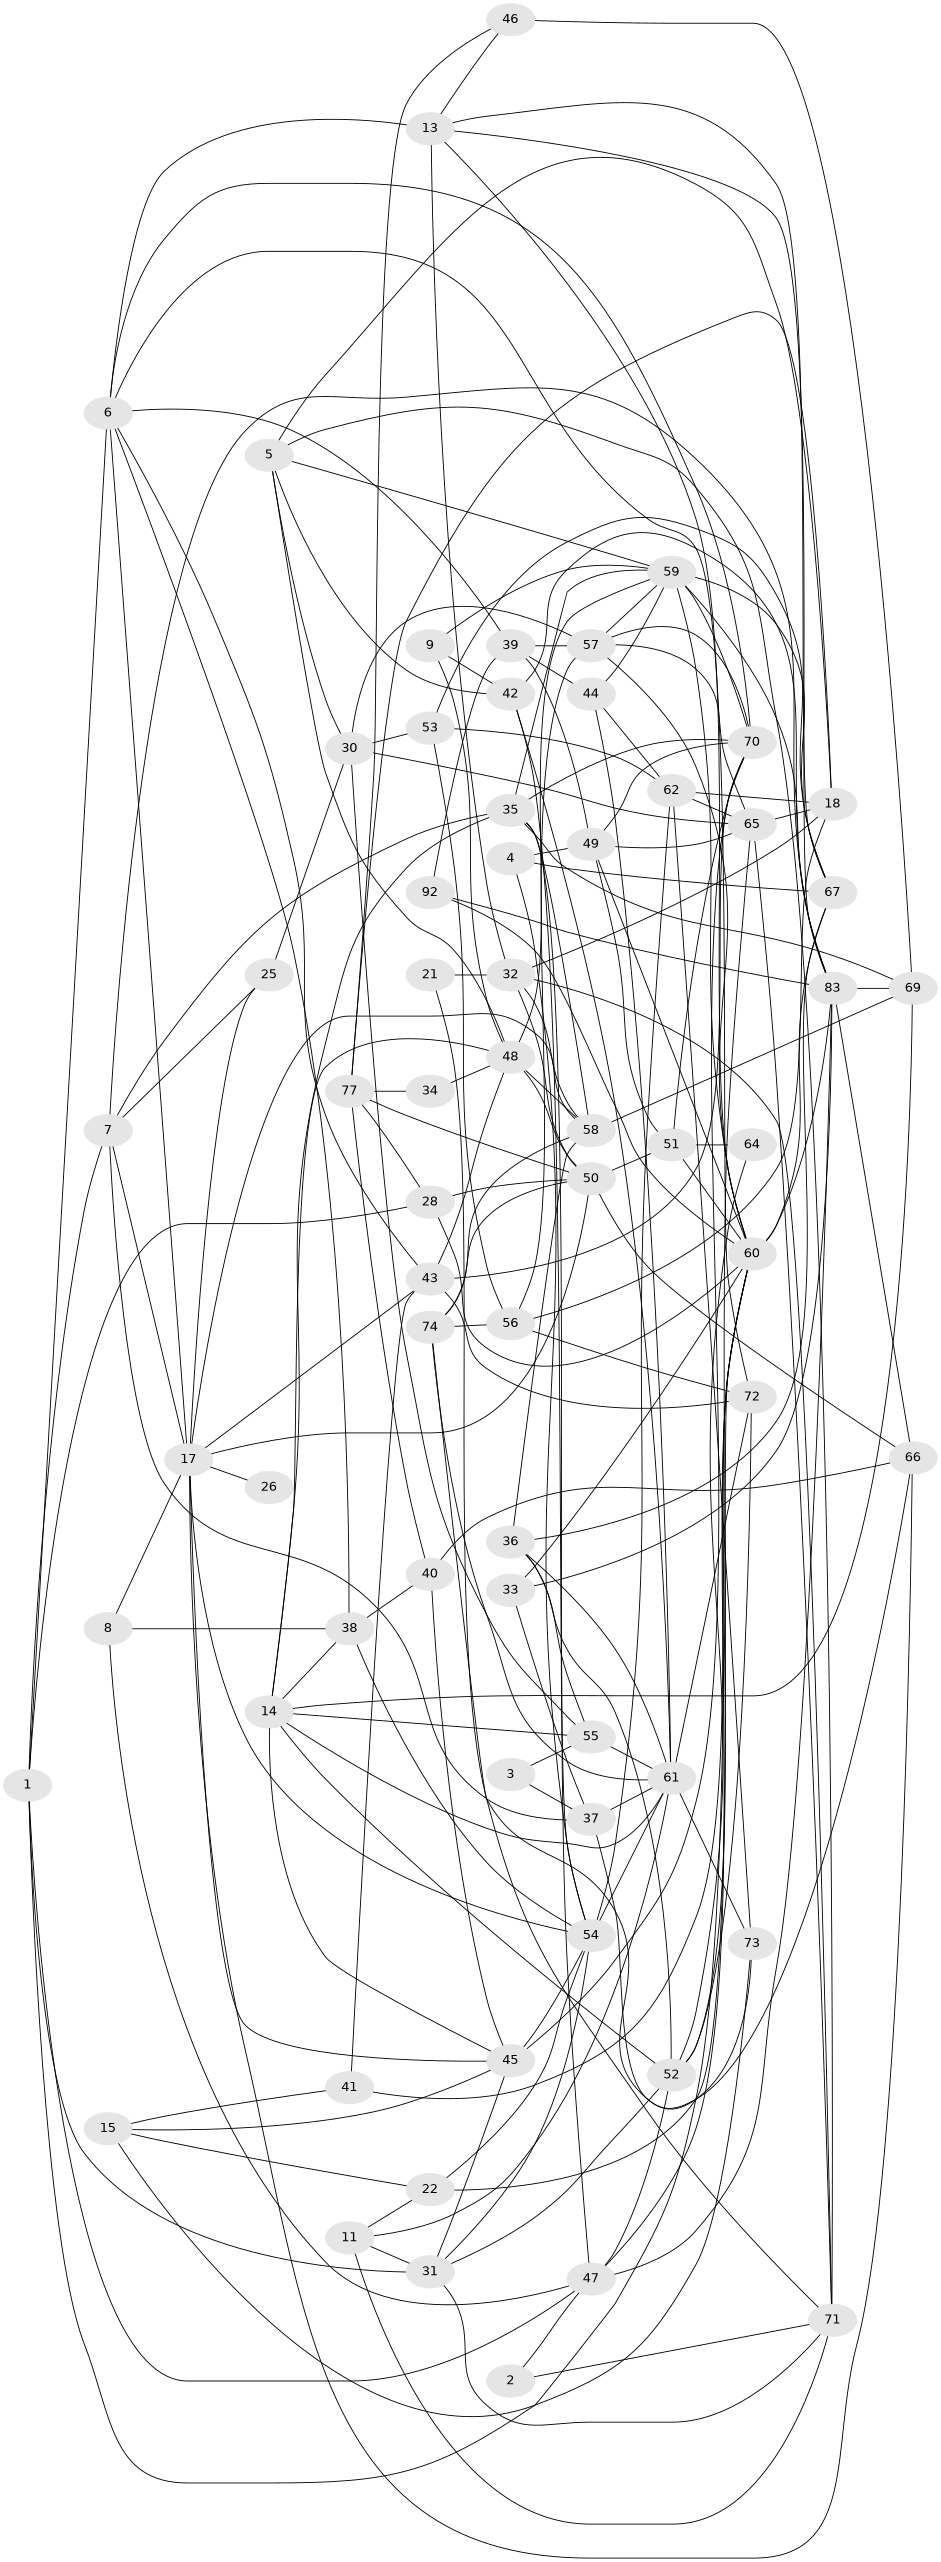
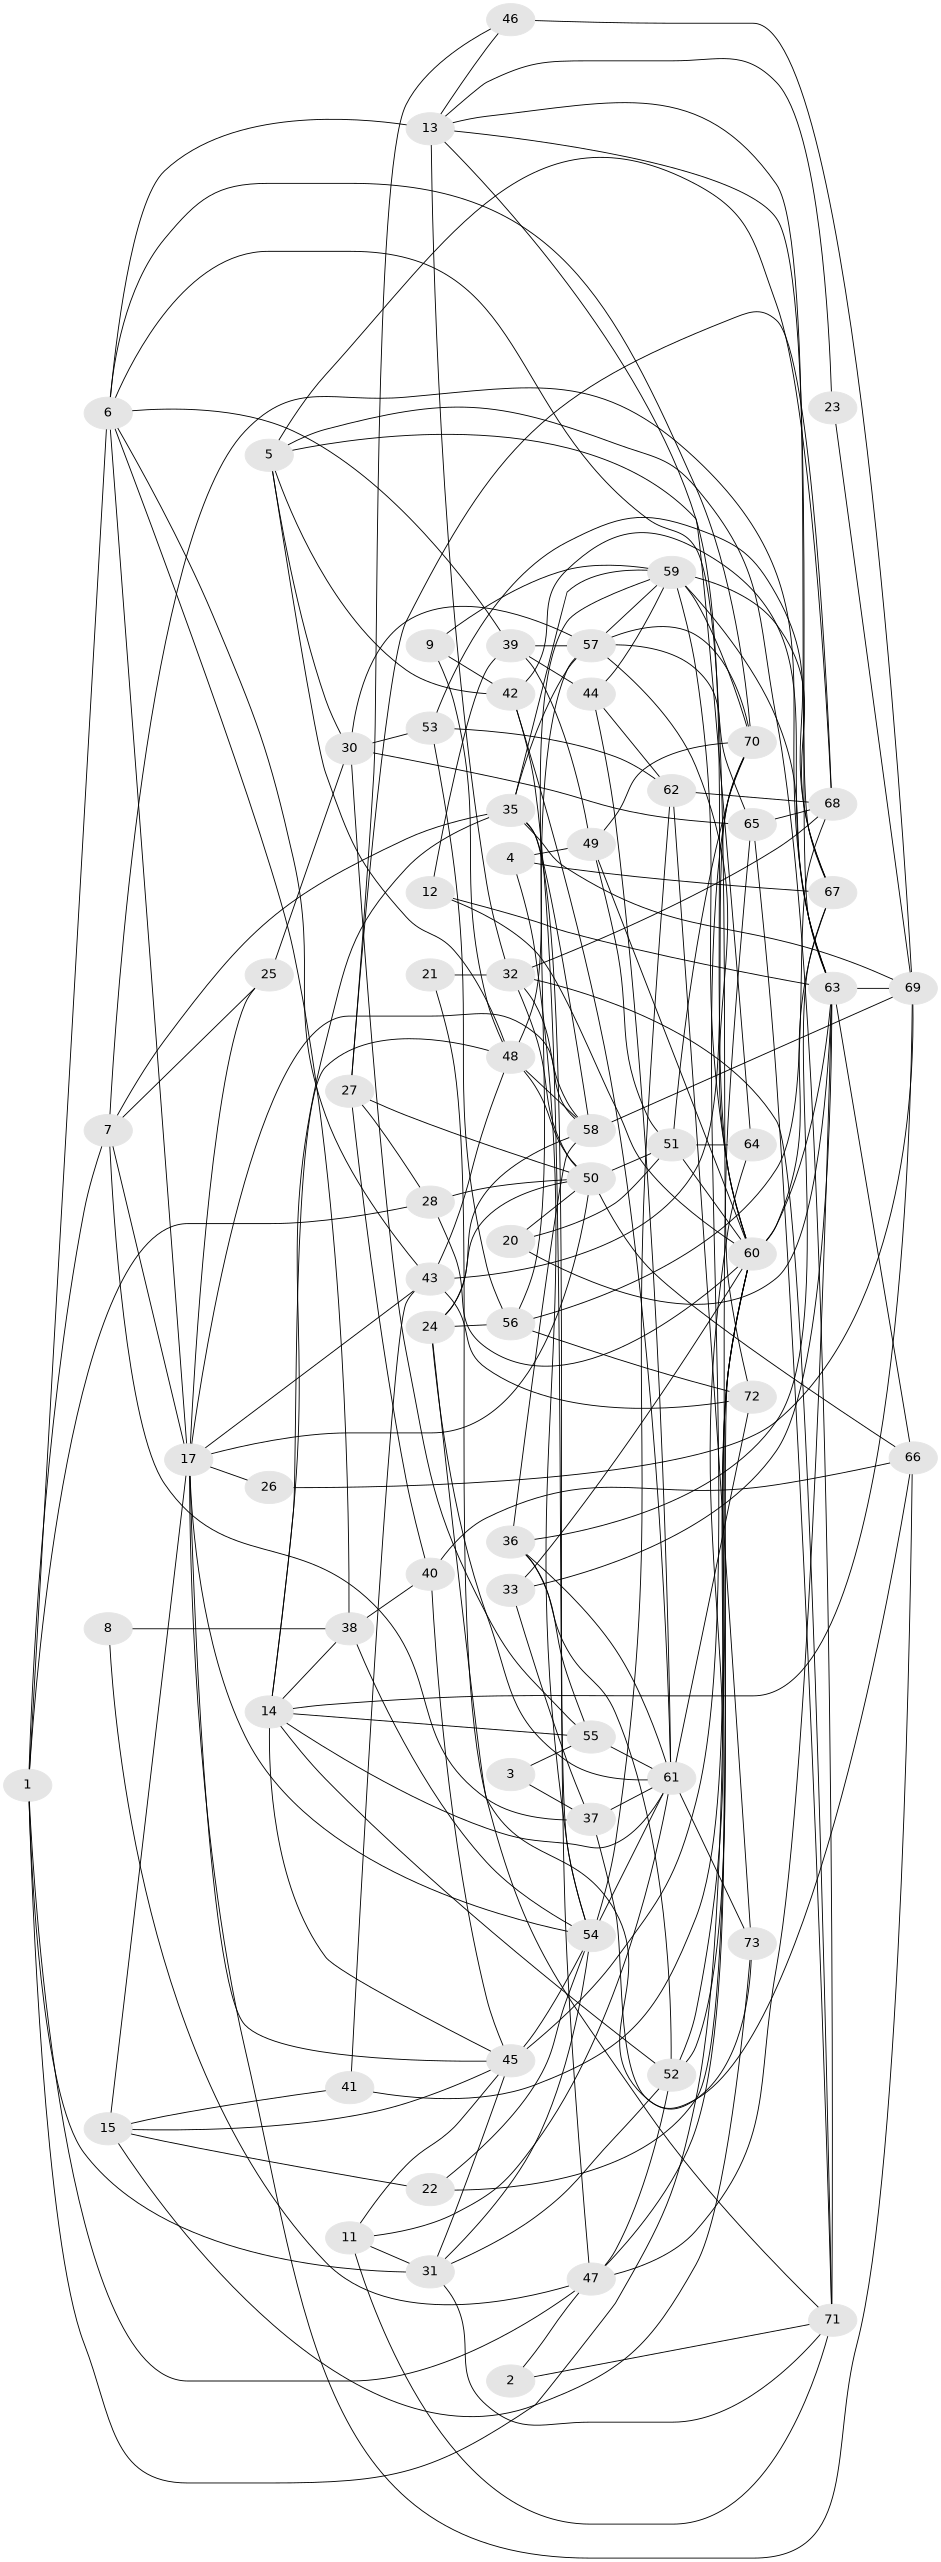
node "23": added
edge "5" -- "59": now "5" -- "64"
edge "70" -- "35": now "57" -- "35"
edge "62" -- "65": removed
node "18": label "18" -> "68"
edge "65" -- "49": removed
node "92": label "92" -> "12"
node "83": label "83" -> "63"
node "77": label "77" -> "27"
node "34": removed
node "20": added
node "74": label "74" -> "24"
edge "69" -- "26": added
edge "17" -- "8": now "17" -- "15"
edge "72" -- "52": removed
edge "22" -- "11": now "45" -- "11"
